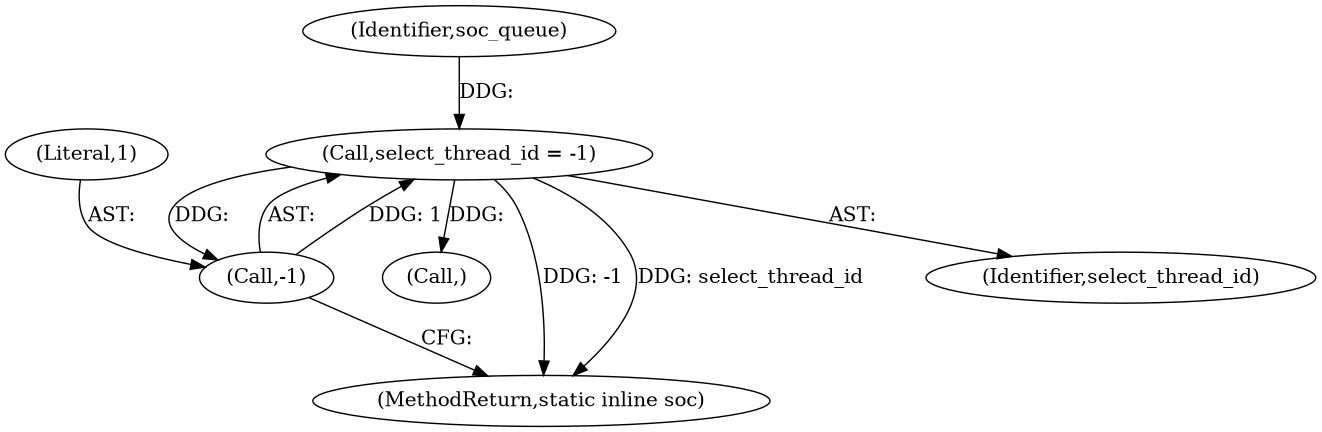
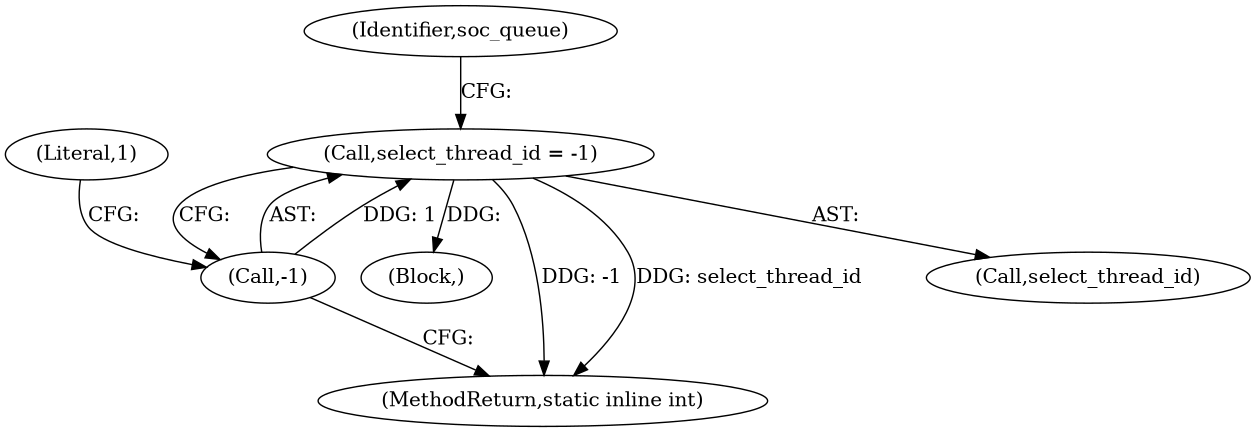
edge "(Identifier,soc_queue)" -> "(Call,select_thread_id = -1)": label "DDG: " -> "CFG: "
edge "(Literal,1)" -> "(Call,-1)": label "AST: " -> "CFG: "
edge "(Call,select_thread_id = -1)" -> "(Call,-1)": label "DDG: " -> "CFG: "
node "(Call,)": label "(Call,)" -> "(Block,)"
node "(Identifier,select_thread_id)": label "(Identifier,select_thread_id)" -> "(Call,select_thread_id)"
node "(MethodReturn,static inline soc)": label "(MethodReturn,static inline soc)" -> "(MethodReturn,static inline int)"
